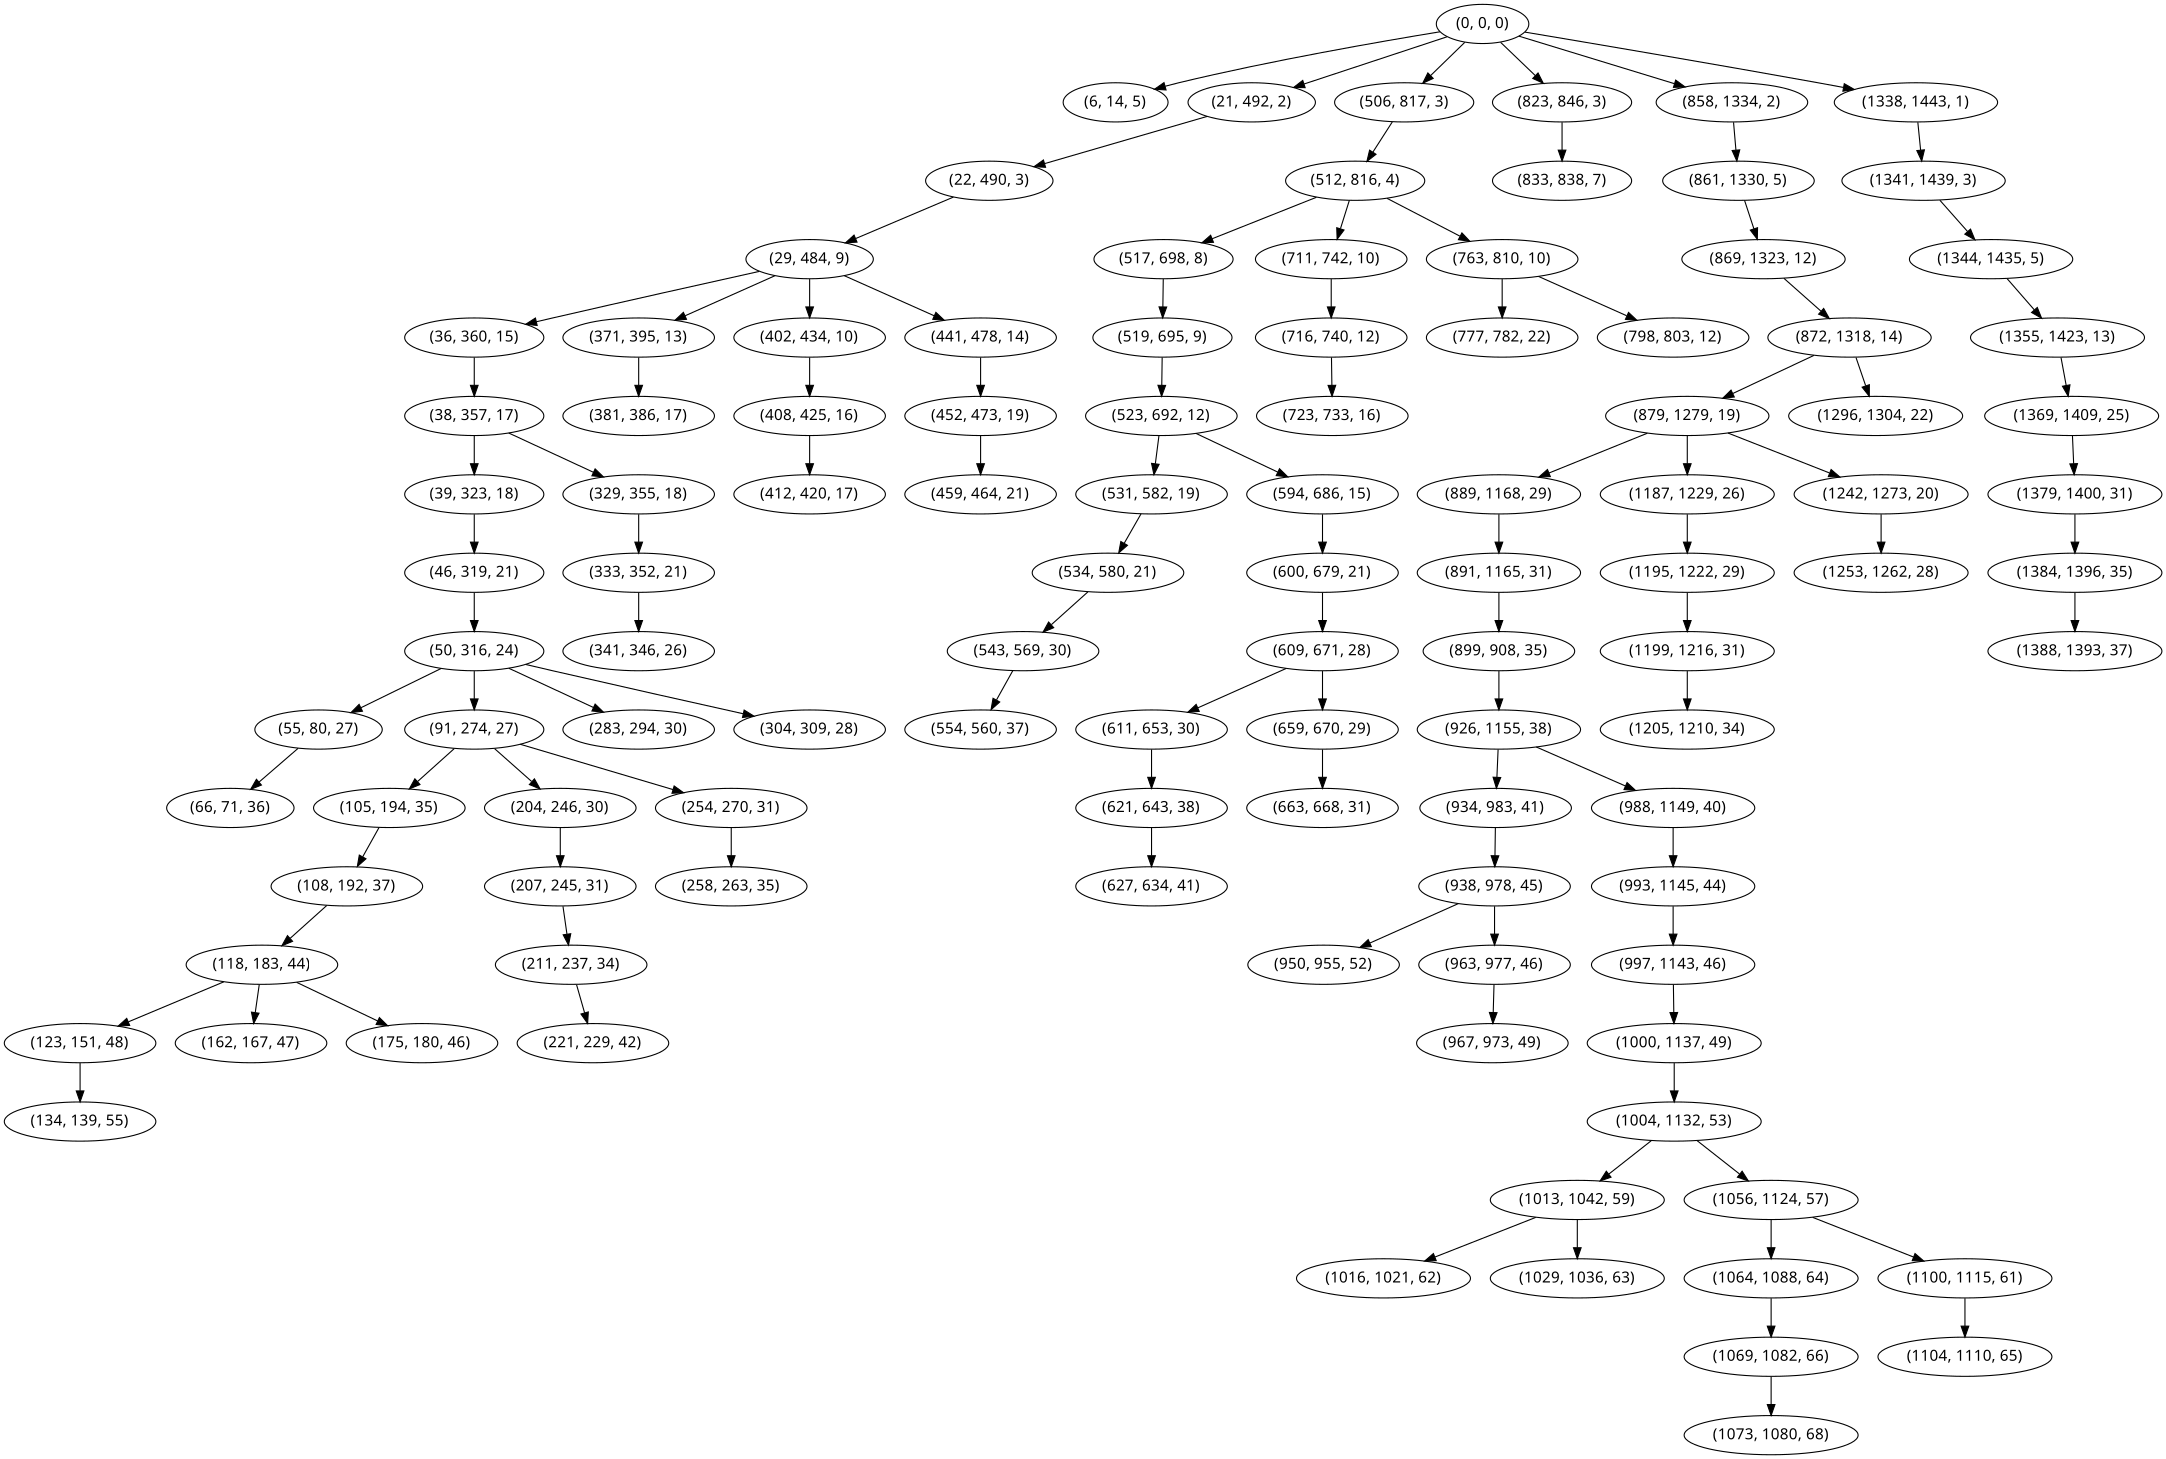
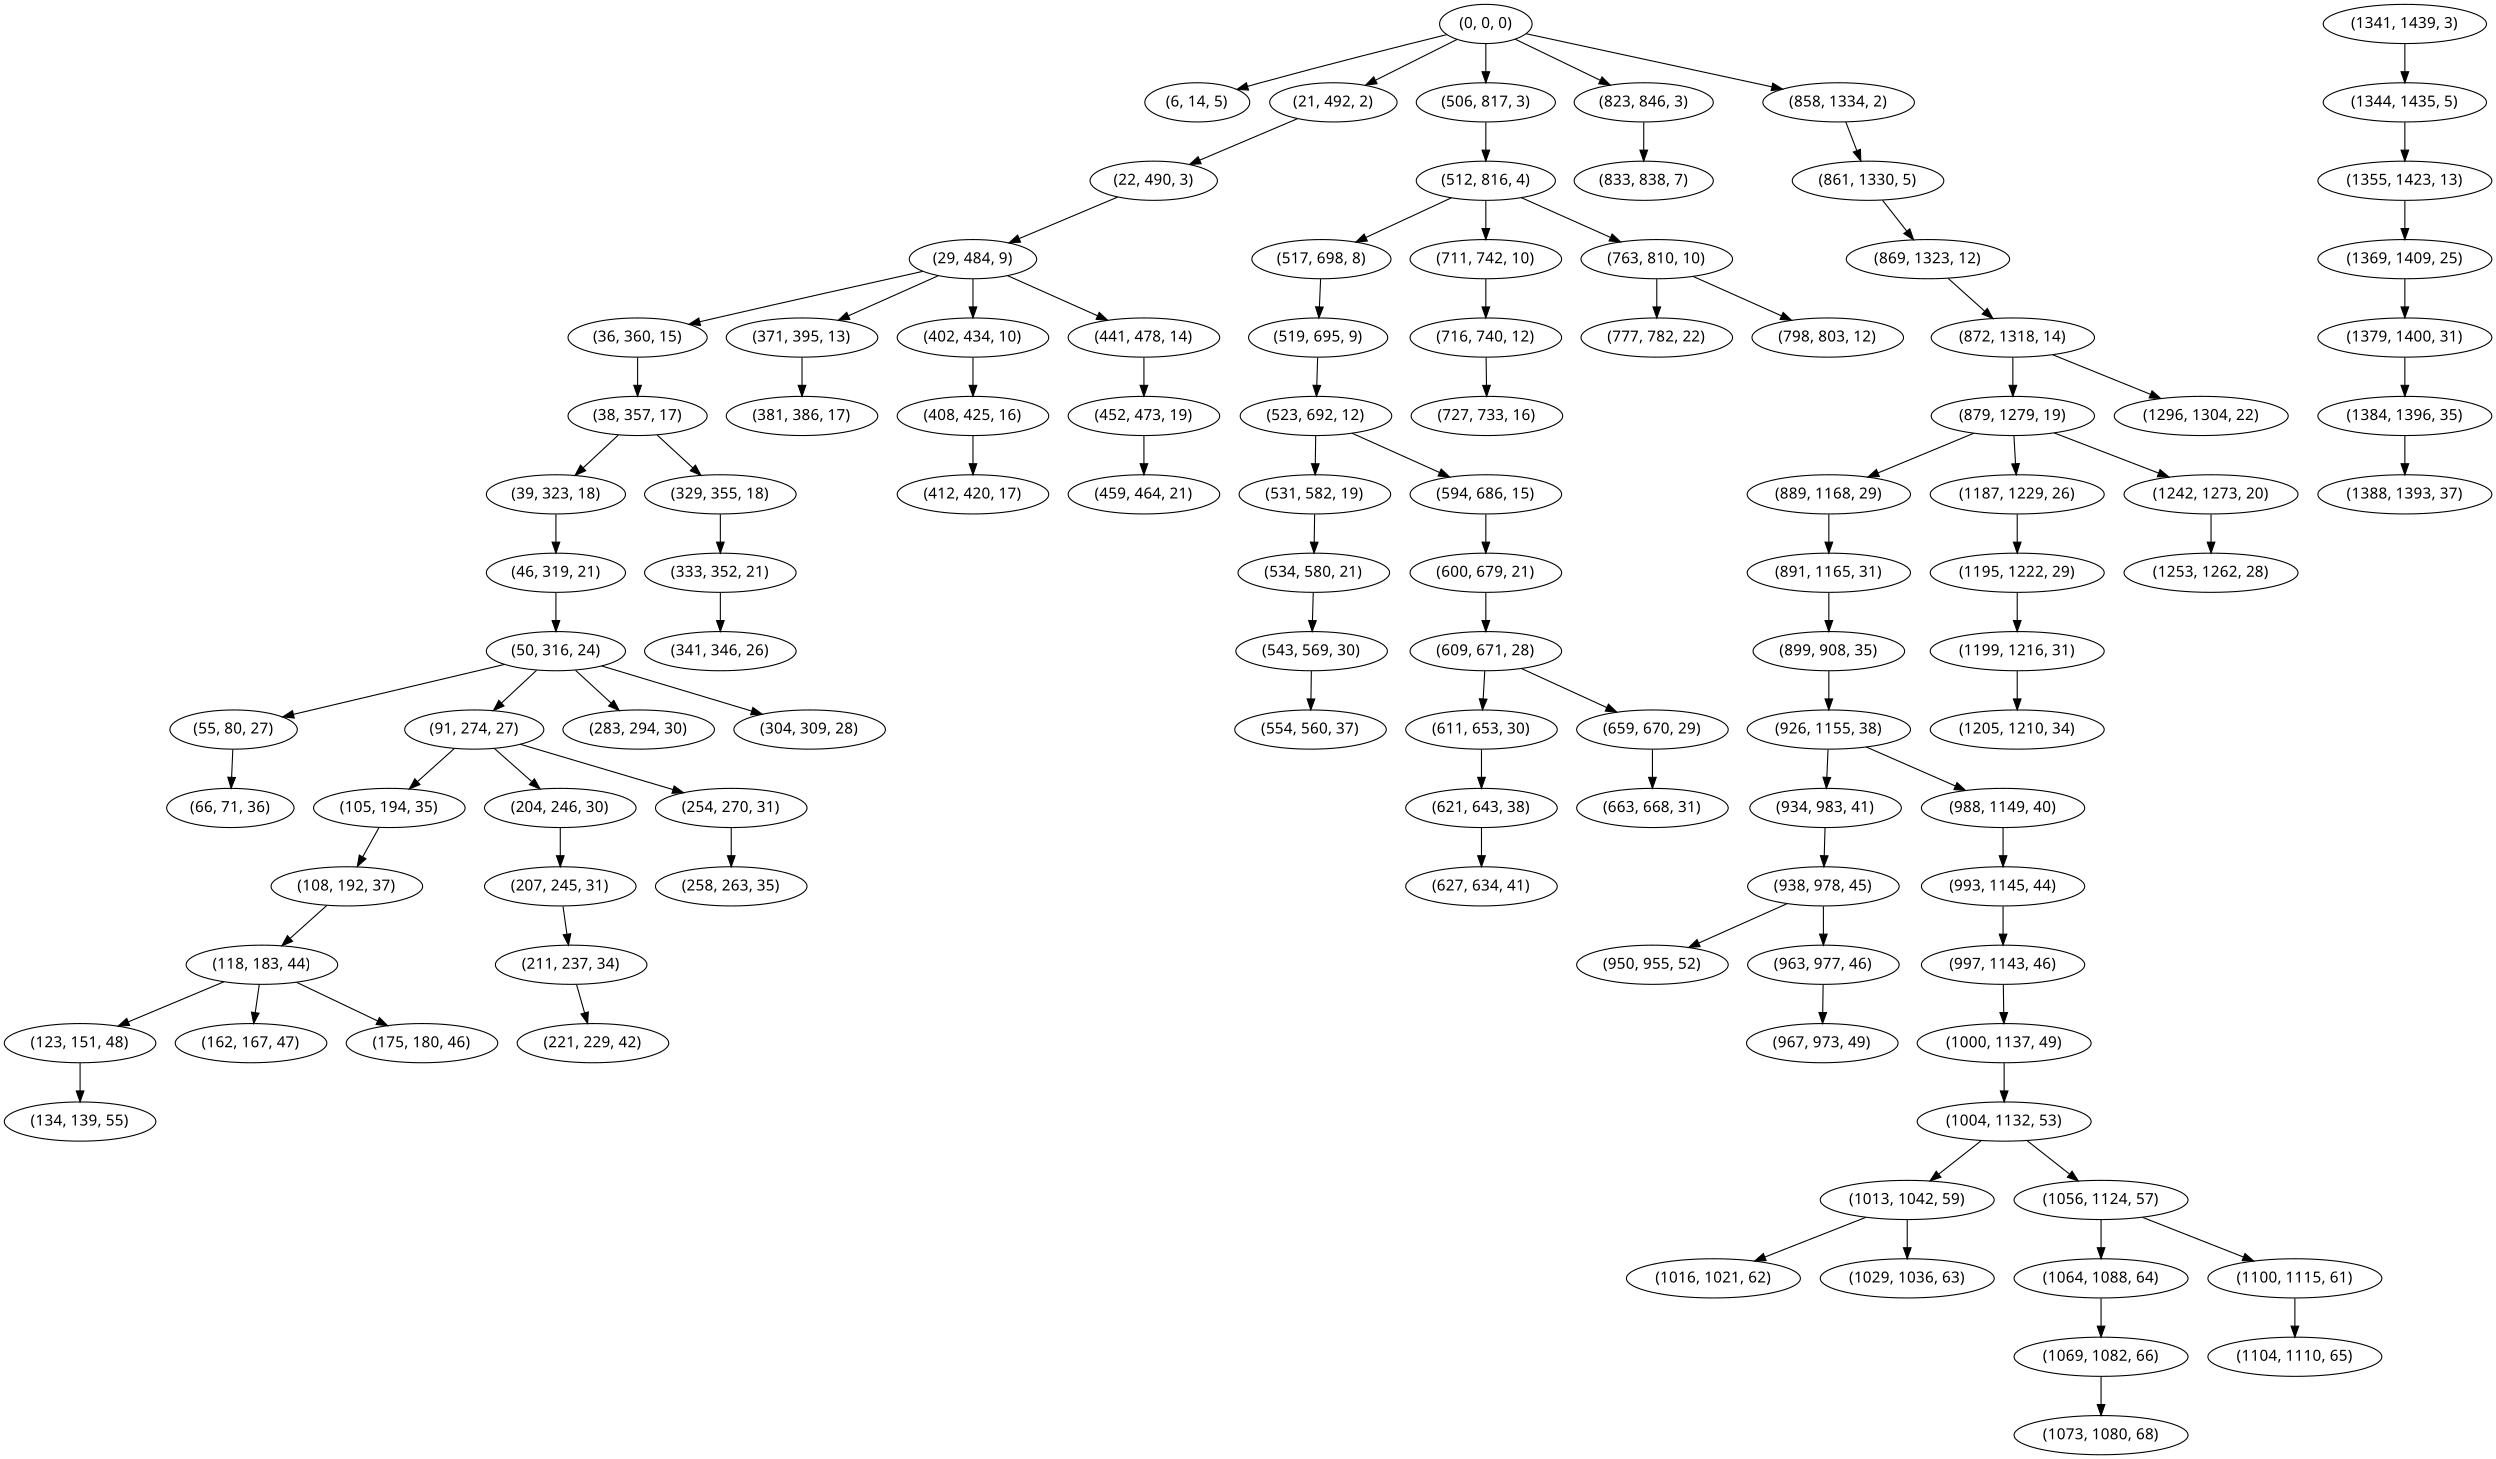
node "(1338, 1443, 1)": removed
node "(723, 733, 16)": label "(723, 733, 16)" -> "(727, 733, 16)"
